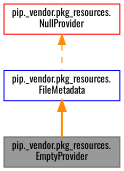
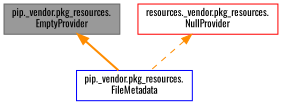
node "pip._vendor.pkg_resources. NullProvider": label "pip._vendor.pkg_resources. NullProvider" -> "resources._vendor.pkg_resources. NullProvider"
edge "pip._vendor.pkg_resources. EmptyProvider" -> "pip._vendor.pkg_resources. FileMetadata": reversed
